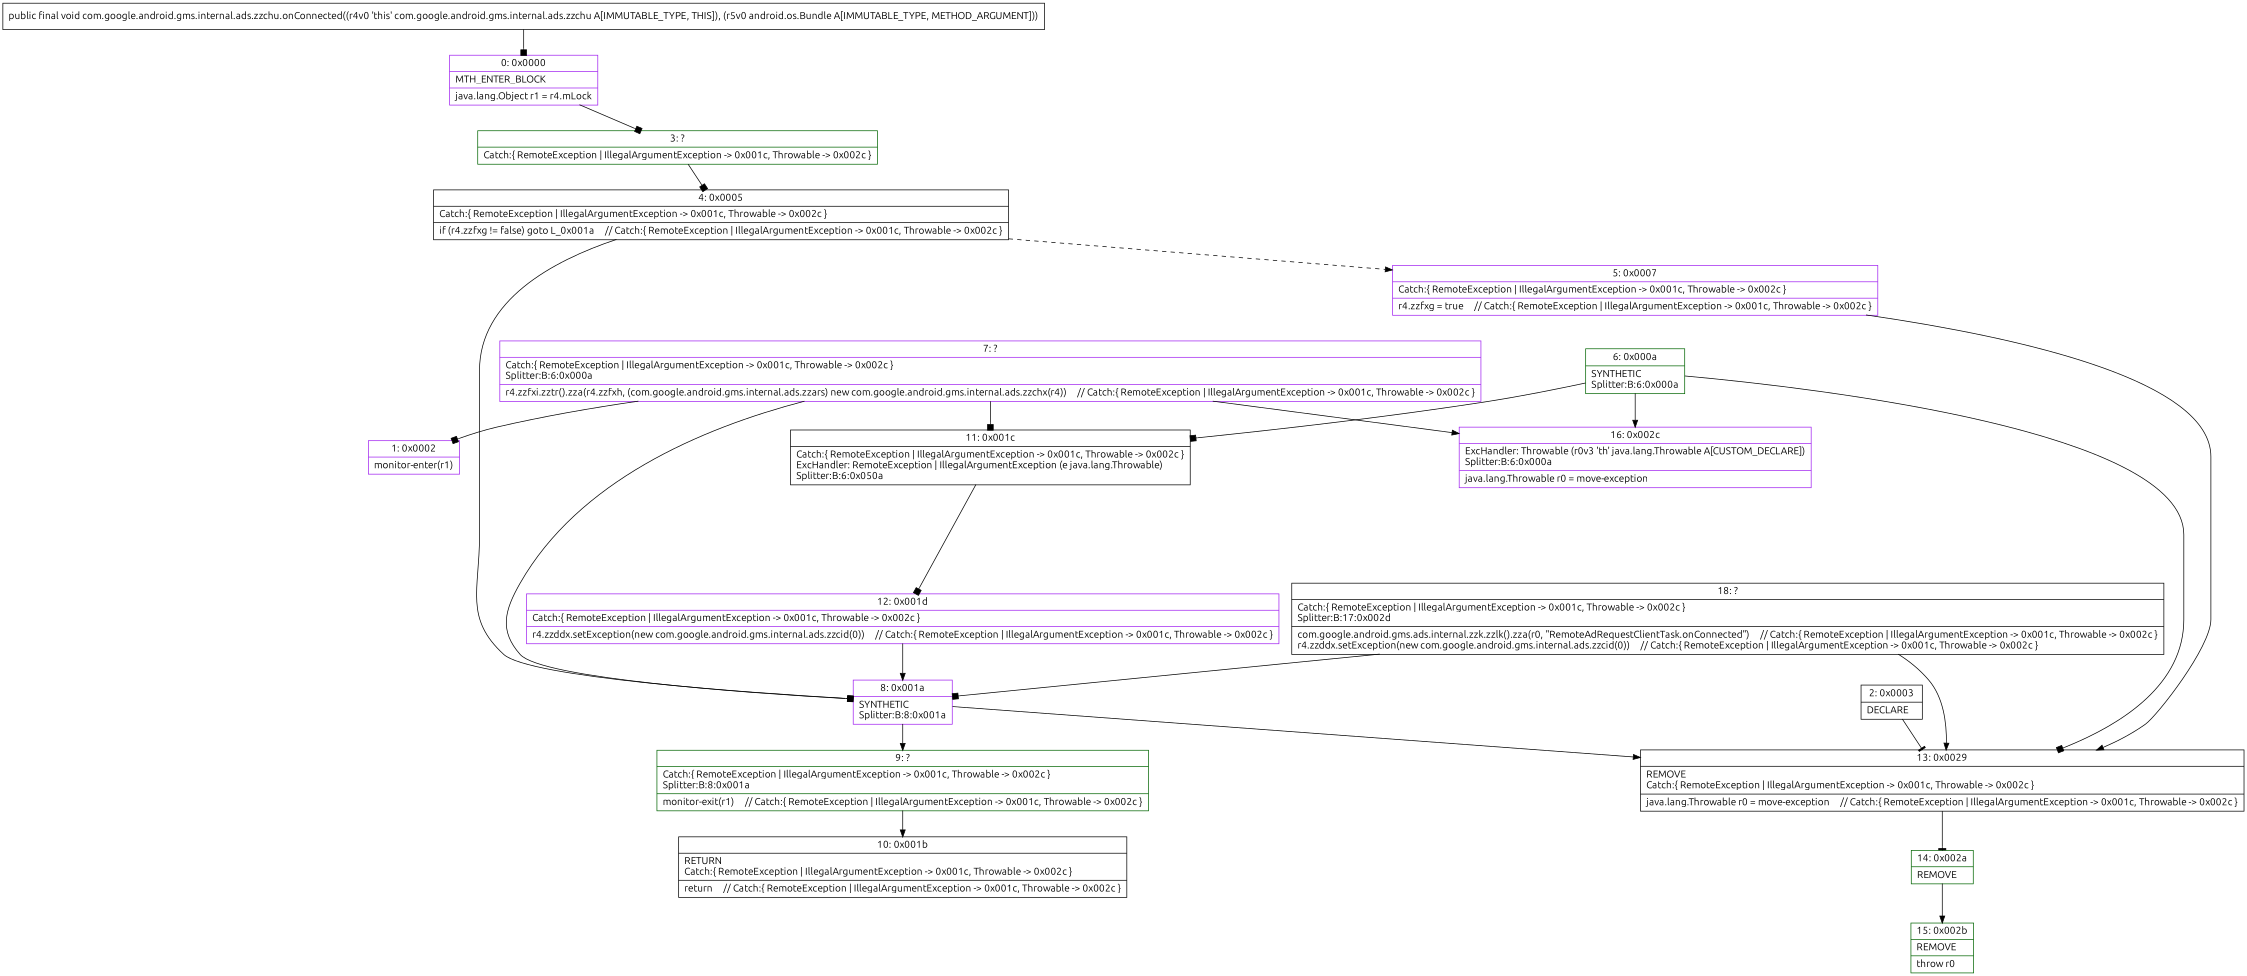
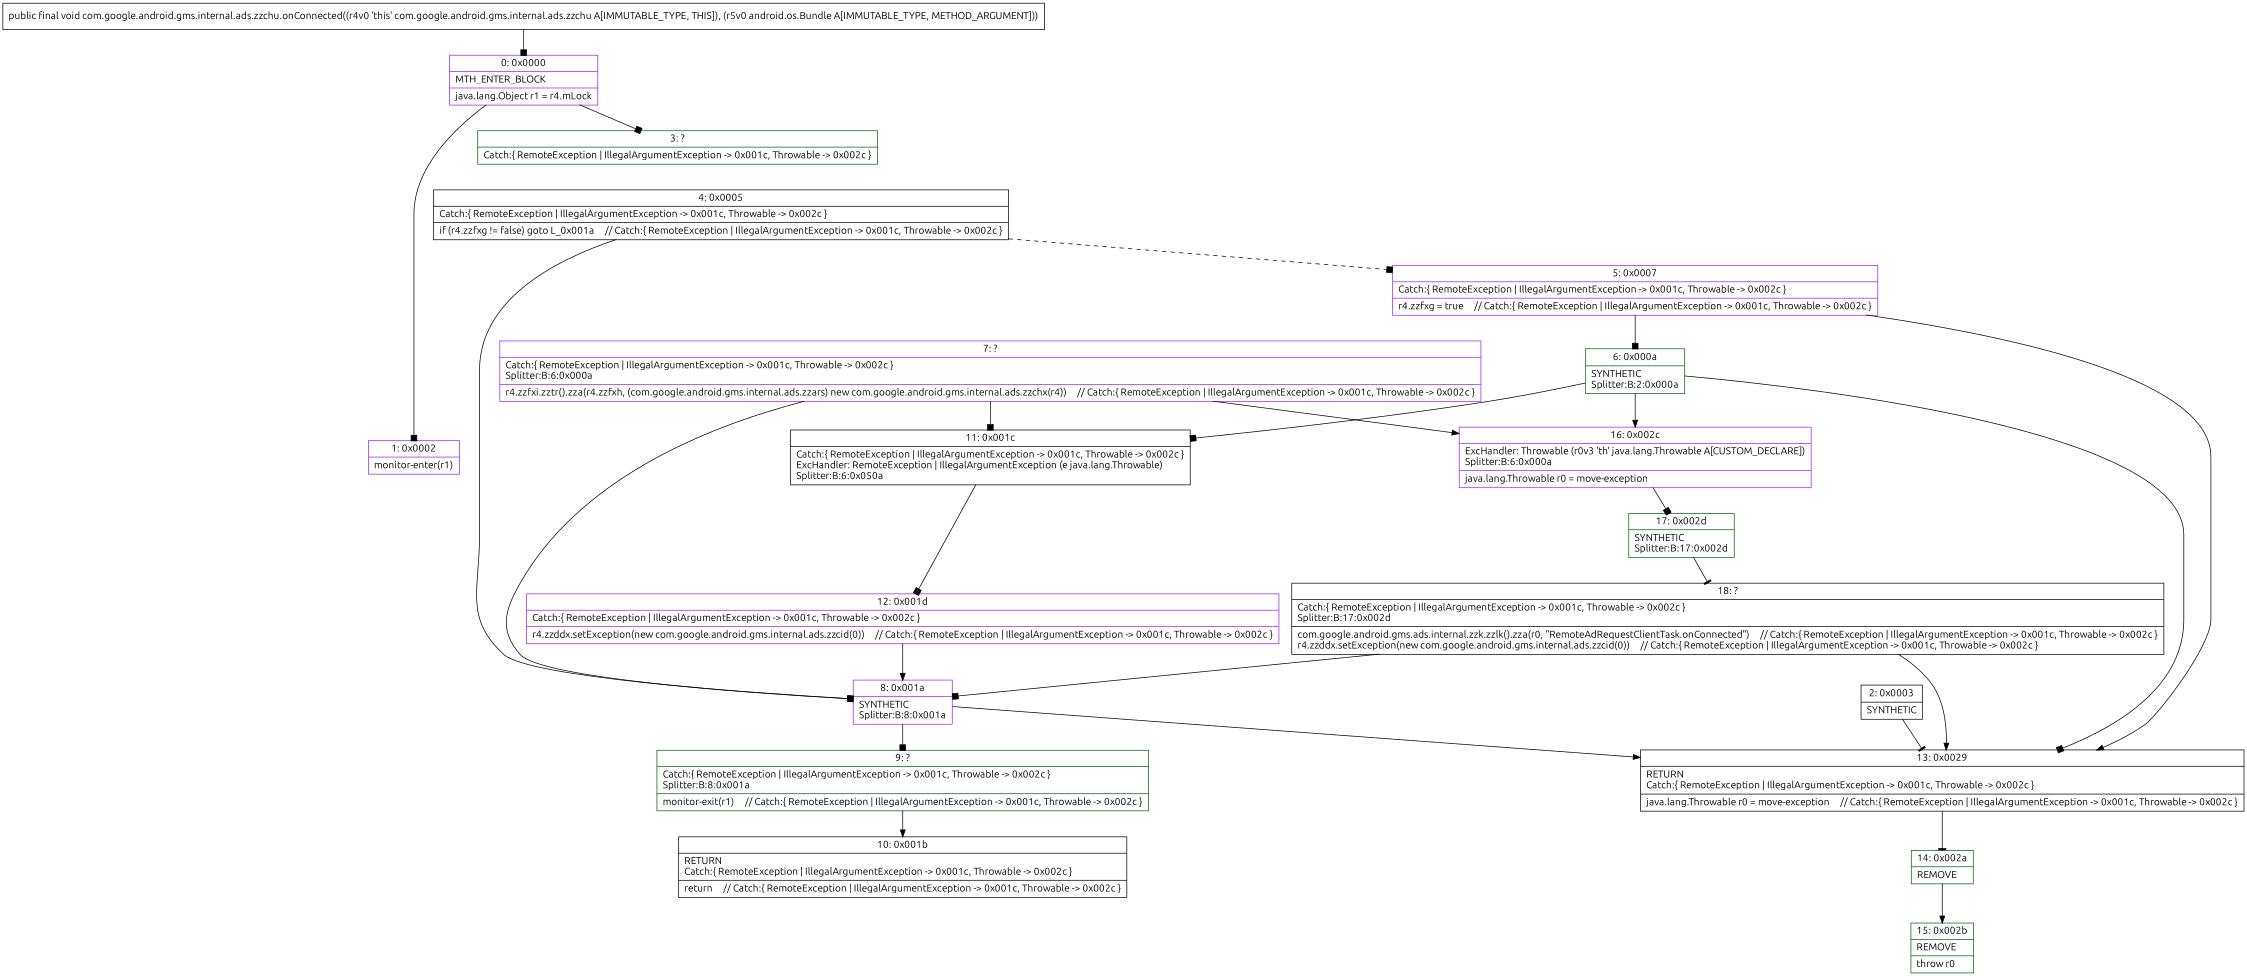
edge "3: ?" -> "4: 0x0005": removed
edge "4: 0x0005" -> "5: 0x0007": arrowhead normal -> box
edge "5: 0x0007" -> "6: 0x000a": added
node "6: 0x000a": text "Splitter:B:6:0x000a" -> "Splitter:B:2:0x000a"
edge "7: ?" -> "1: 0x0002": now "0: 0x0000" -> "1: 0x0002"
node "17: 0x002d": added
node "2: 0x0003": text "DECLARE" -> "SYNTHETIC"
edge "8: 0x001a" -> "9: ?": arrowhead normal -> box
node "13: 0x0029": text "REMOVE" -> "RETURN"
